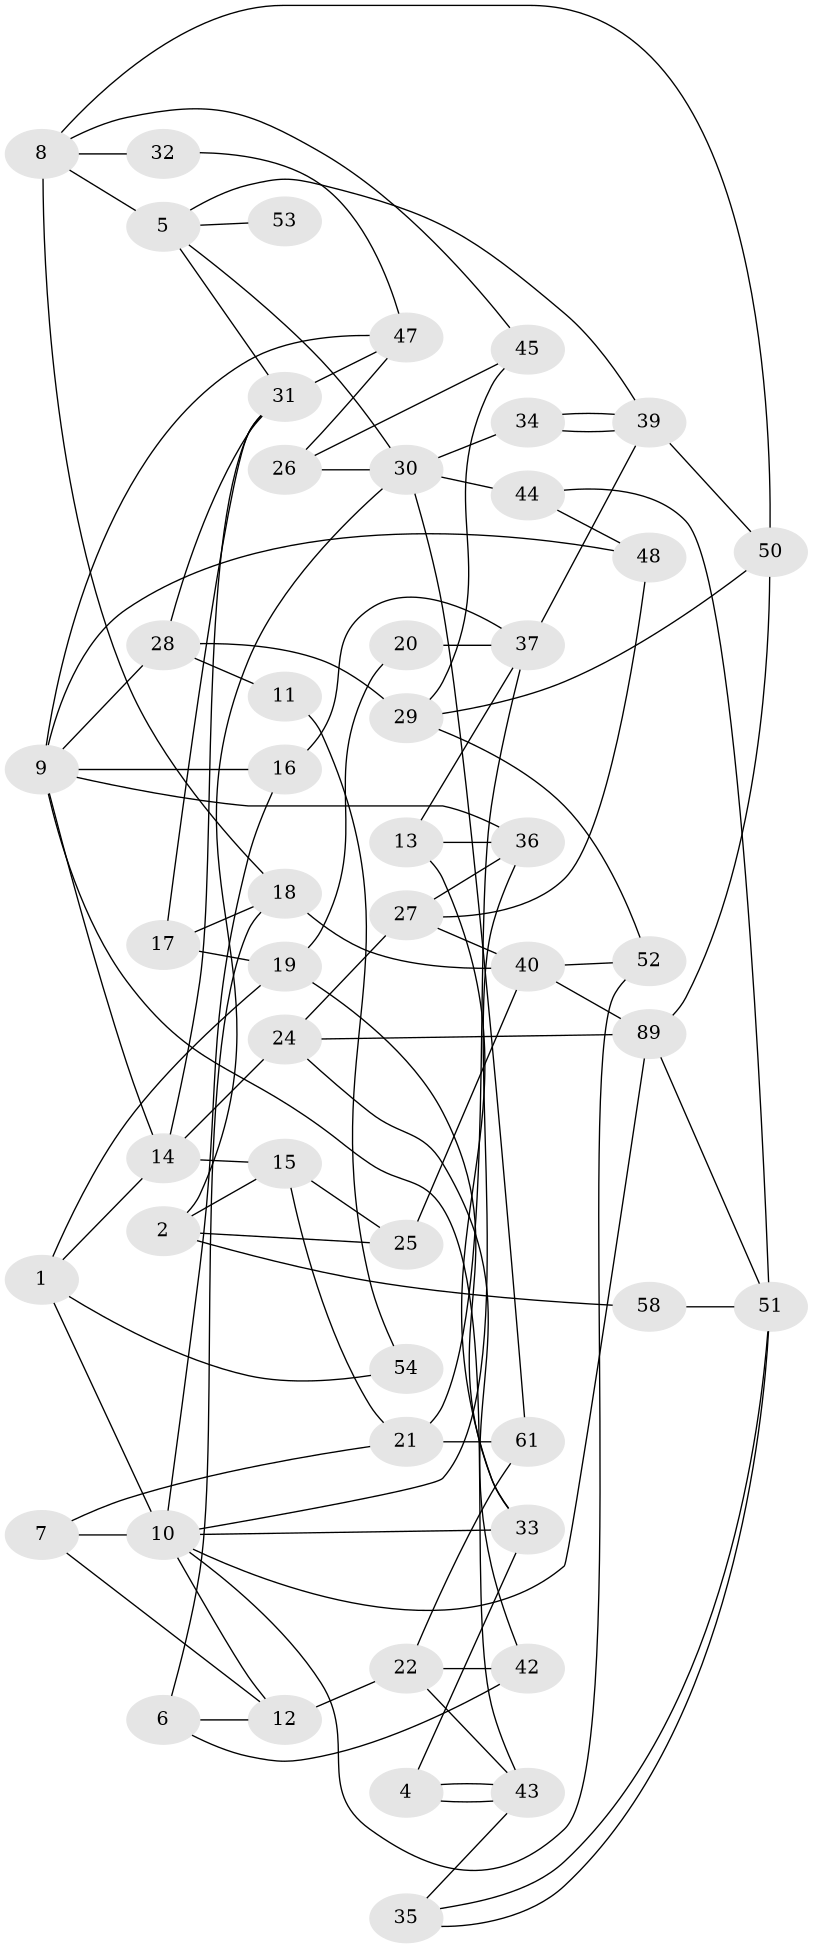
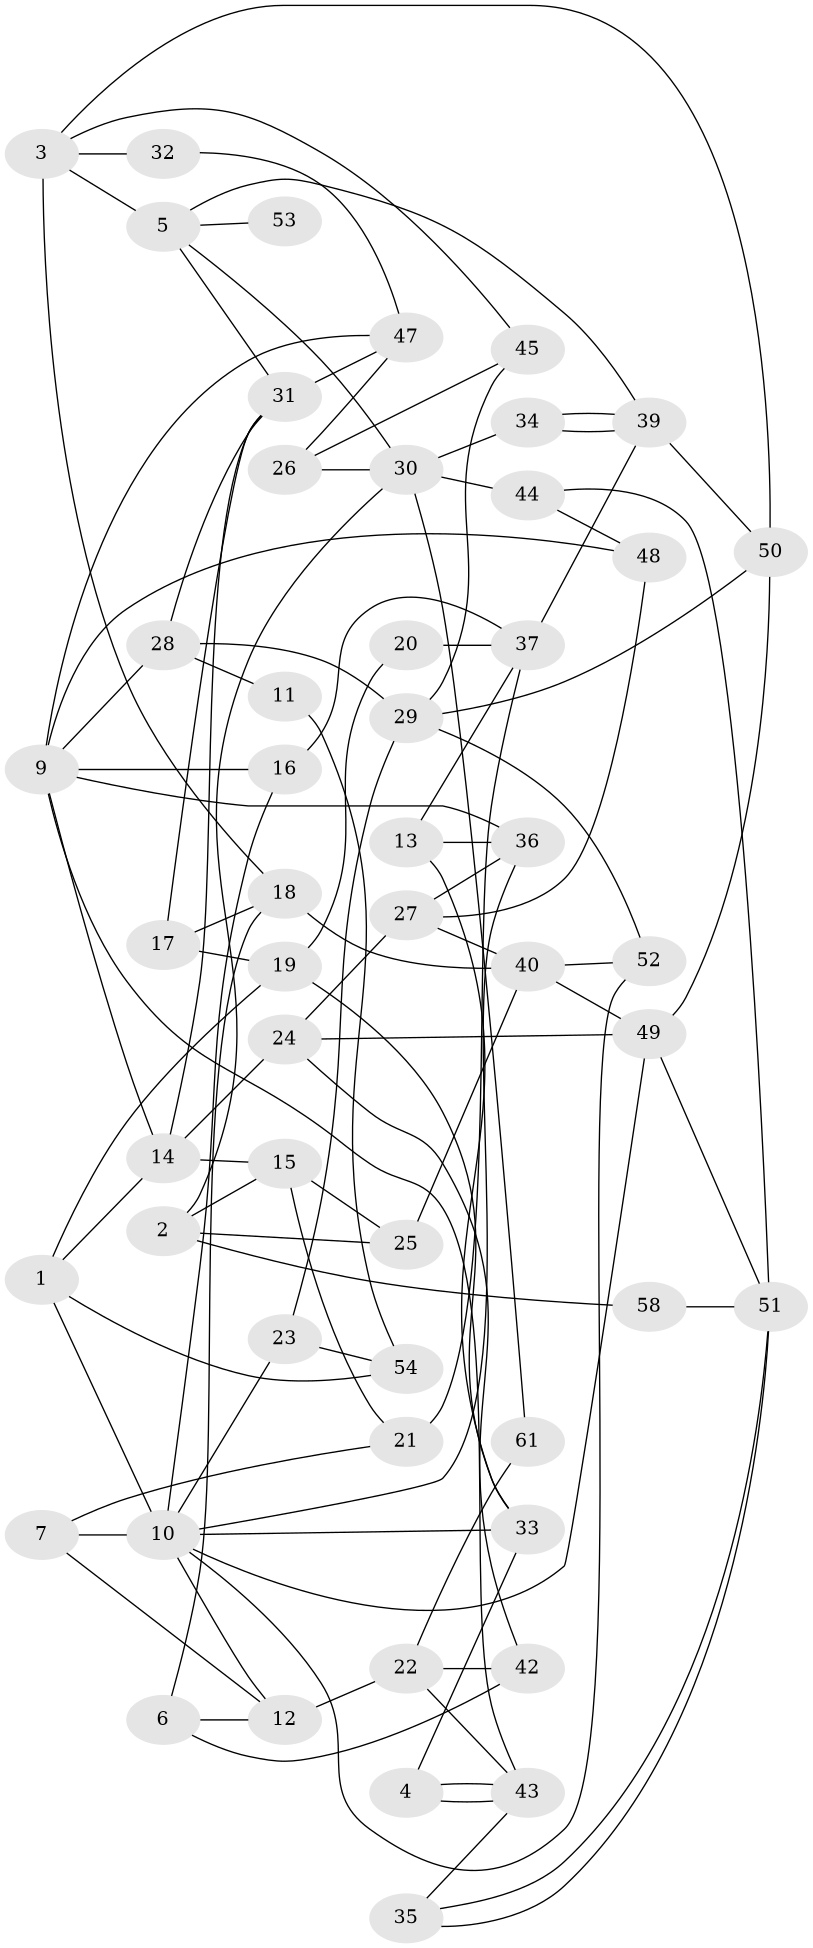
node "8": label "8" -> "3"
node "89": label "89" -> "49"
node "23": added
edge "21" -- "61": removed
